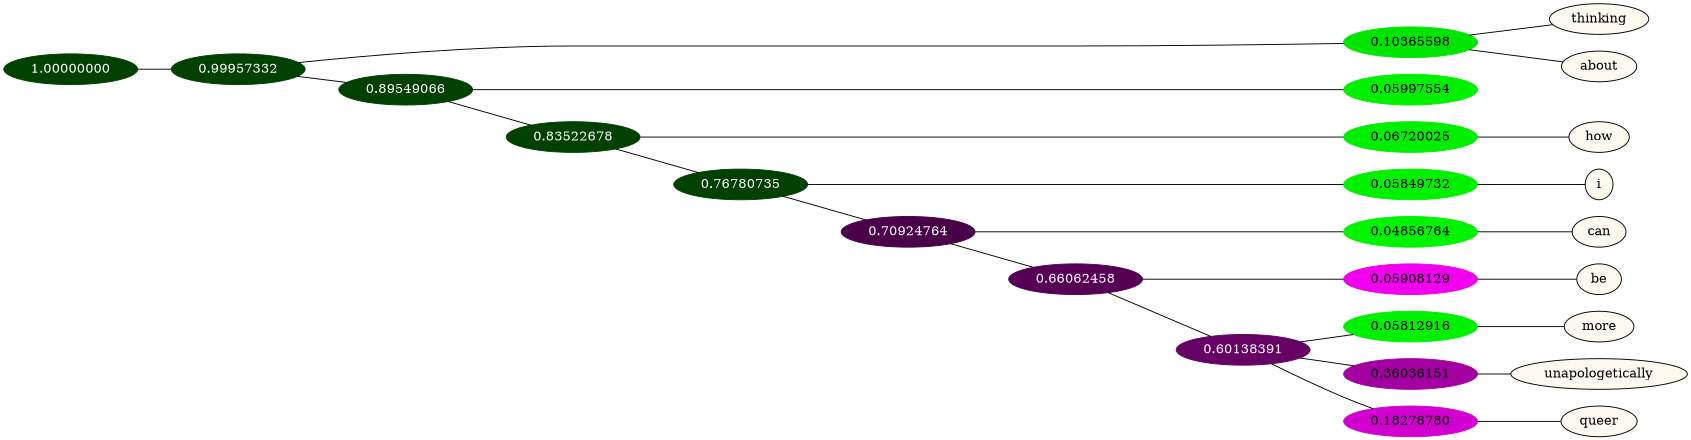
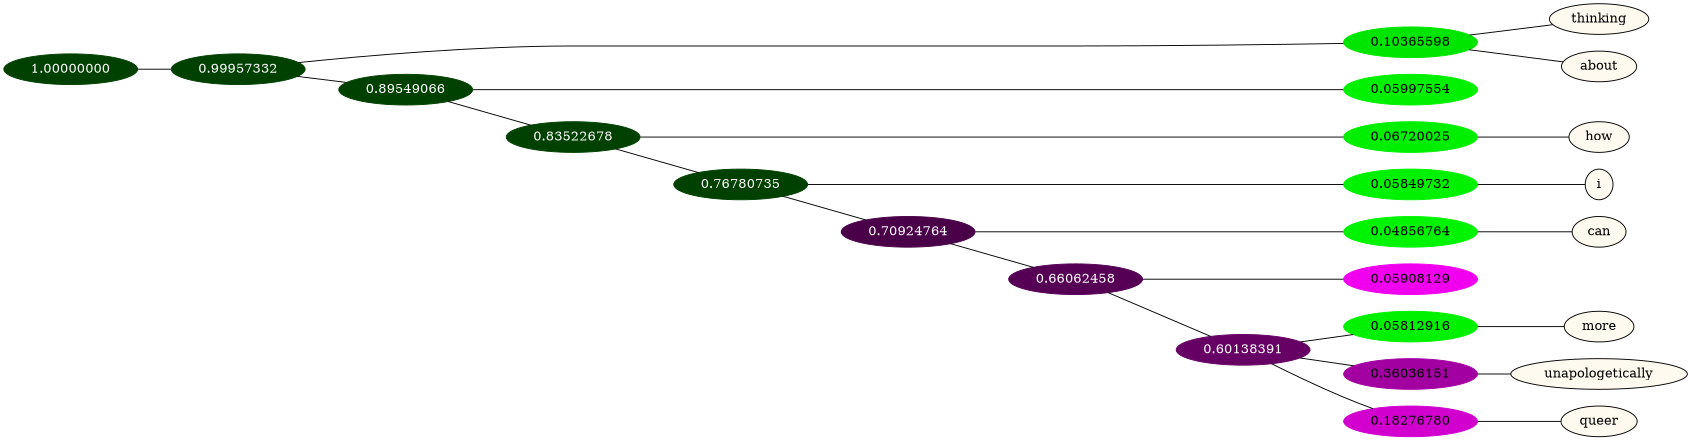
node "be": removed
